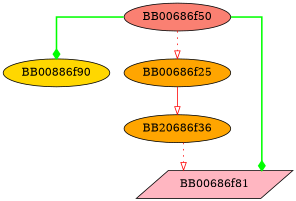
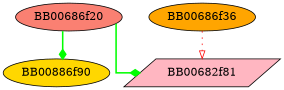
node "BB00686f50": label "BB00686f50" -> "BB00686f20"
node "BB00686f25": removed
node "BB20686f36": label "BB20686f36" -> "BB00686f36"
node "BB00686f81": label "BB00686f81" -> "BB00682f81"
